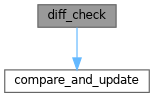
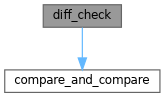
node "compare_and_update": label "compare_and_update" -> "compare_and_compare"
